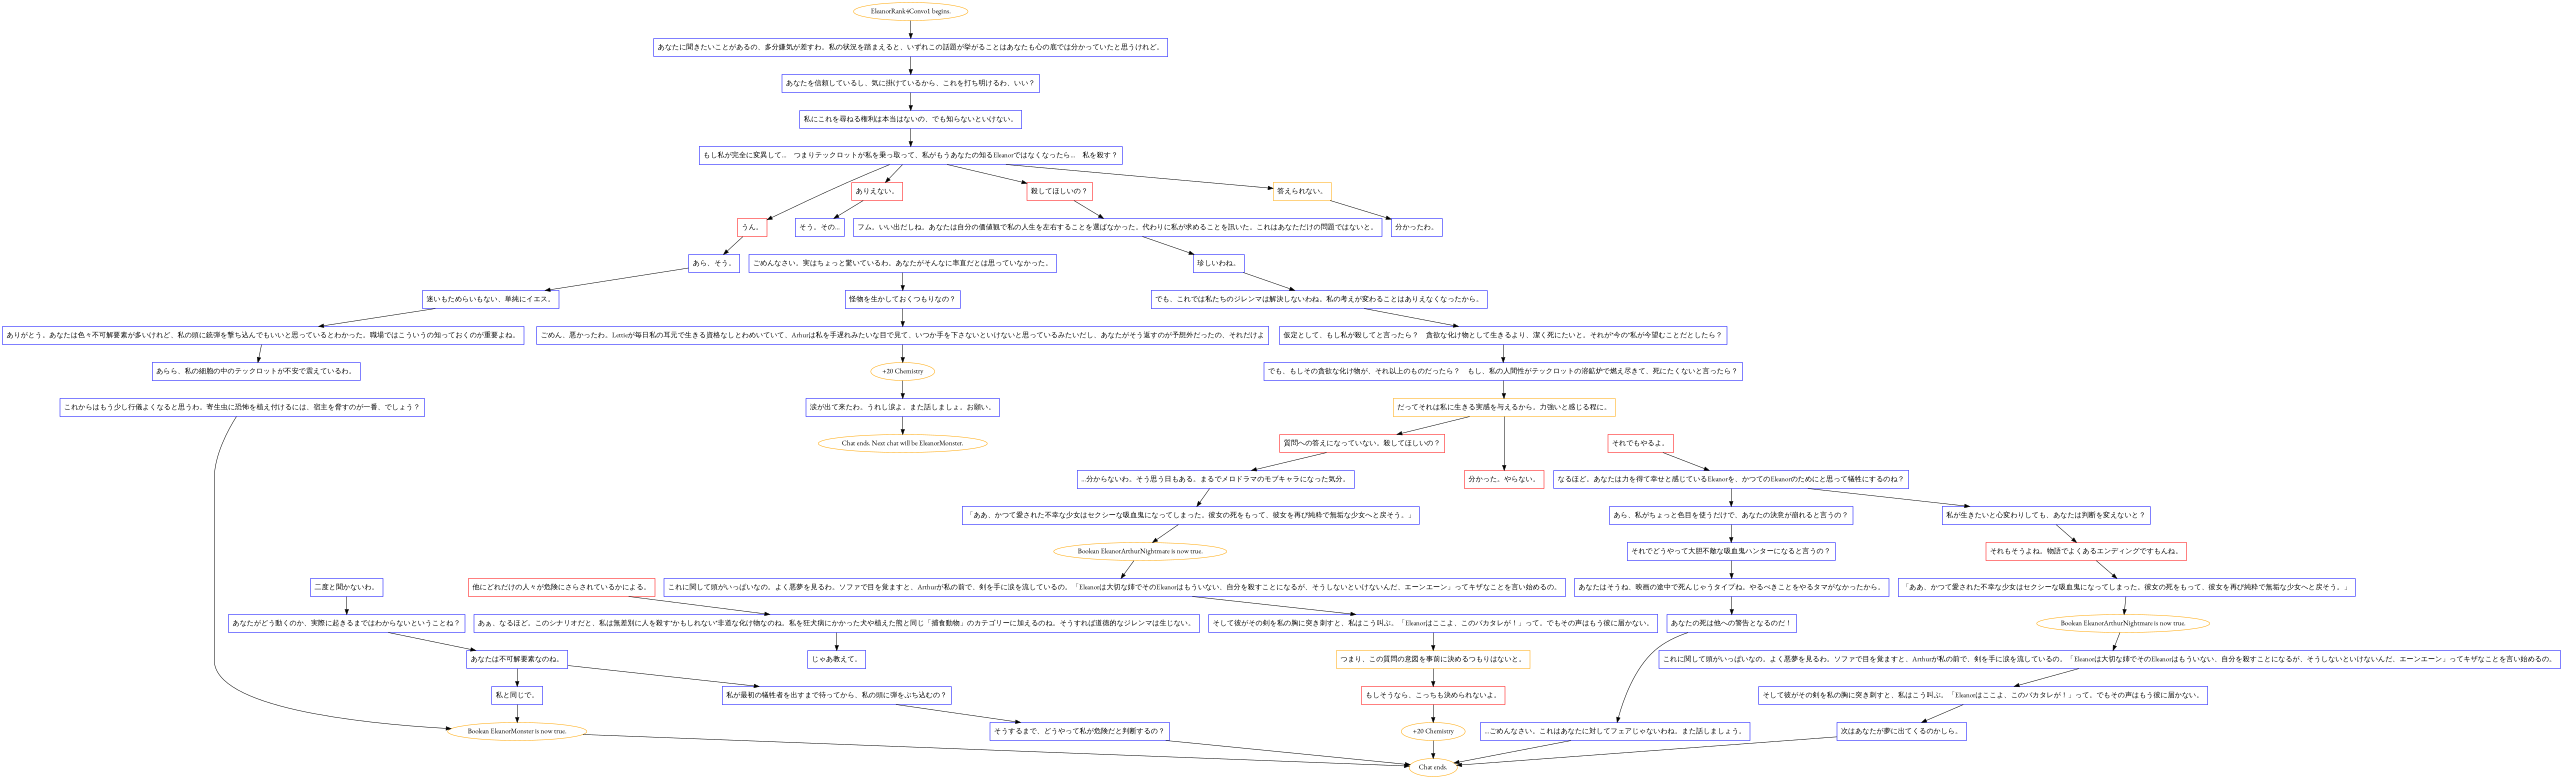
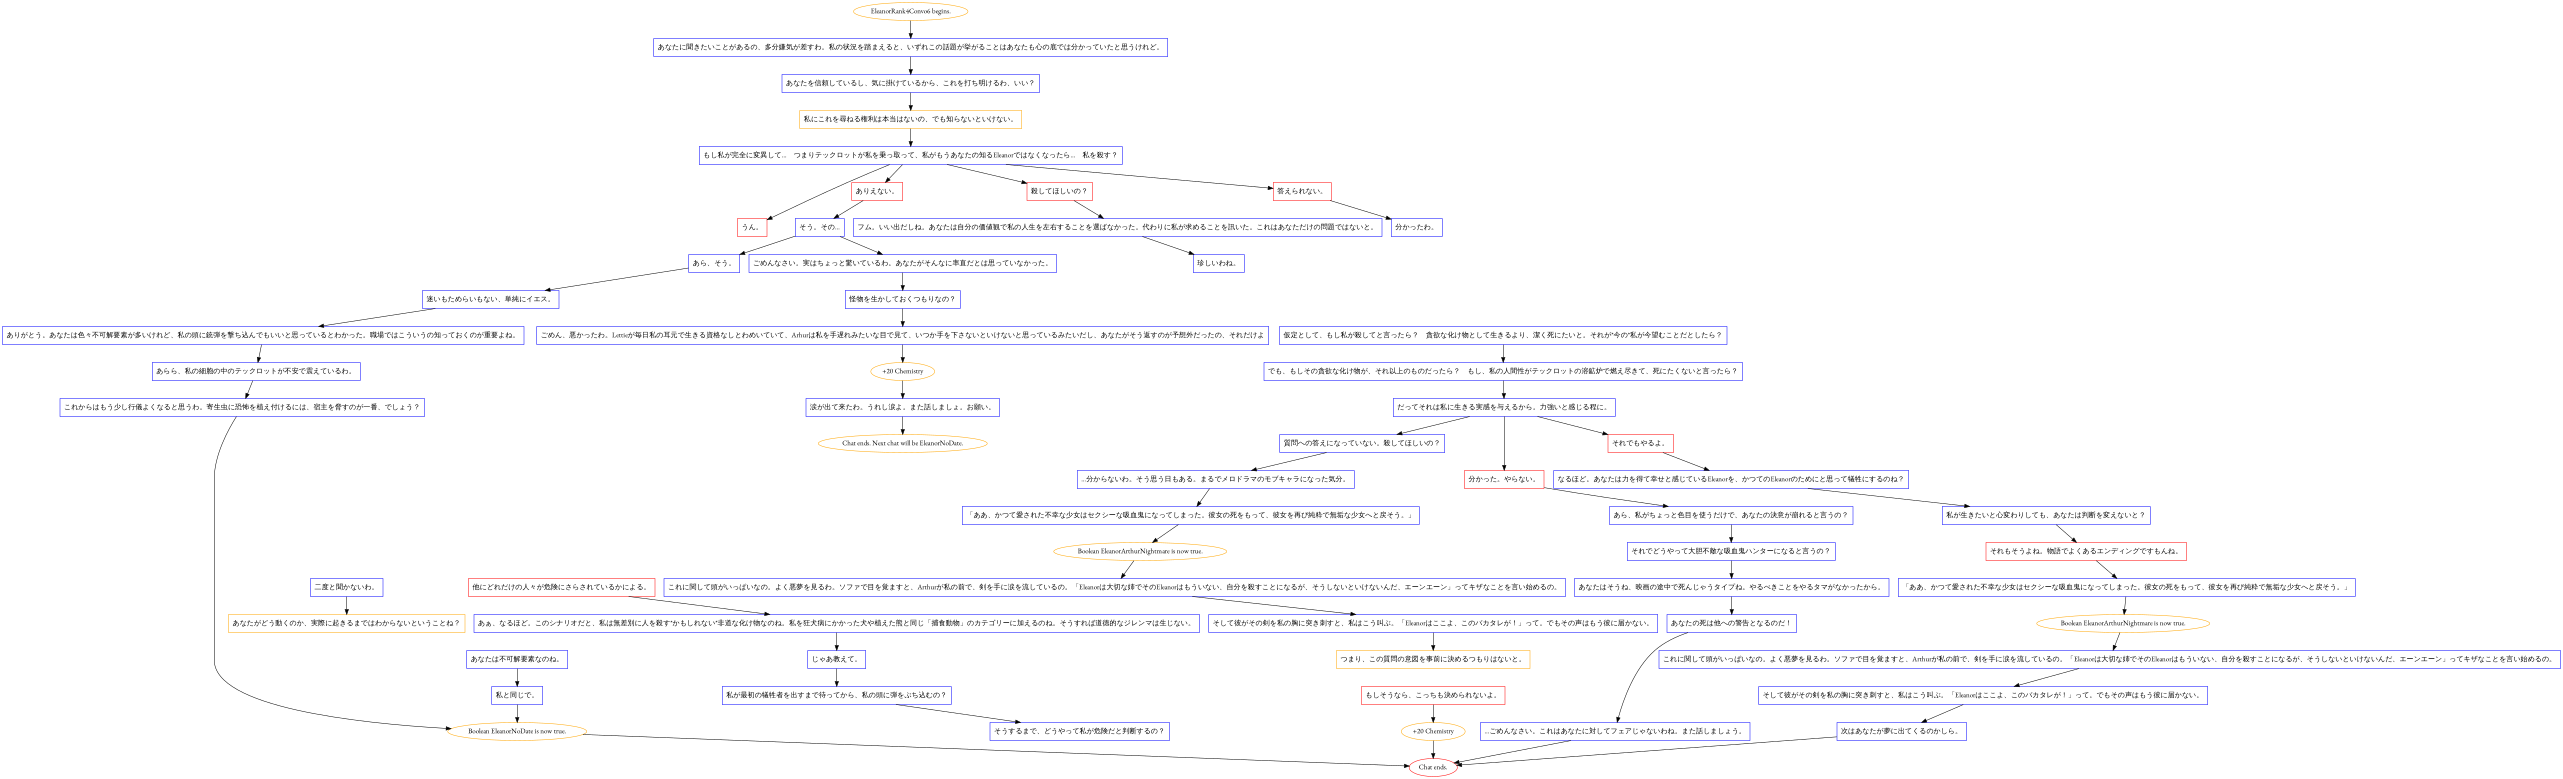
node "EleanorRank4Convo1 begins.": label "EleanorRank4Convo1 begins." -> "EleanorRank4Convo6 begins."
node "私にこれを尋ねる権利は本当はないの、でも知らないといけない。": color blue -> orange
node "答えられない。": color orange -> red
edge "うん。" -> "あら、そう。": now "そう。その…" -> "あら、そう。"
edge "そう。その…" -> "ごめんなさい。実はちょっと驚いているわ。あなたがそんなに率直だとは思っていなかった。": added
node "でも、これでは私たちのジレンマは解決しないわね。私の考えが変わることはありえなくなったから。": removed
edge "あらら、私の細胞の中のテックロットが不安で震えているわ。" -> "これからはもう少し行儀よくなると思うわ。寄生虫に恐怖を植え付けるには、宿主を脅すのが一番、でしょう？": added
node "だってそれは私に生きる実感を与えるから。力強いと感じる程に。": color orange -> blue
edge "だってそれは私に生きる実感を与えるから。力強いと感じる程に。" -> "それでもやるよ。": added
node "Chat ends. Next chat will be EleanorMonster.": label "Chat ends. Next chat will be EleanorMonster." -> "Chat ends. Next chat will be EleanorNoDate."
node "質問への答えになっていない。殺してほしいの？": color red -> blue
edge "なるほど。あなたは力を得て幸せと感じているEleanorを、かつてのEleanorのためにと思って犠牲にするのね？" -> "あら、私がちょっと色目を使うだけで、あなたの決意が崩れると言うの？": now "分かった。やらない。" -> "あら、私がちょっと色目を使うだけで、あなたの決意が崩れると言うの？"
node "あなたがどう動くのか、実際に起きるまではわからないということね？": color blue -> orange
edge "あなたがどう動くのか、実際に起きるまではわからないということね？" -> "あなたは不可解要素なのね。": removed
edge "つまり、この質問の意図を事前に決めるつもりはないと。" -> "もしそうなら、こっちも決められないよ。": removed
edge "あなたは不可解要素なのね。" -> "私が最初の犠牲者を出すまで待ってから、私の頭に弾をぶち込むの？": now "じゃあ教えて。" -> "私が最初の犠牲者を出すまで待ってから、私の頭に弾をぶち込むの？"
node "Boolean EleanorMonster is now true.": label "Boolean EleanorMonster is now true." -> "Boolean EleanorNoDate is now true."
edge "そうするまで、どうやって私が危険だと判断するの？" -> "Chat ends.": removed
node "Chat ends.": color orange -> red
